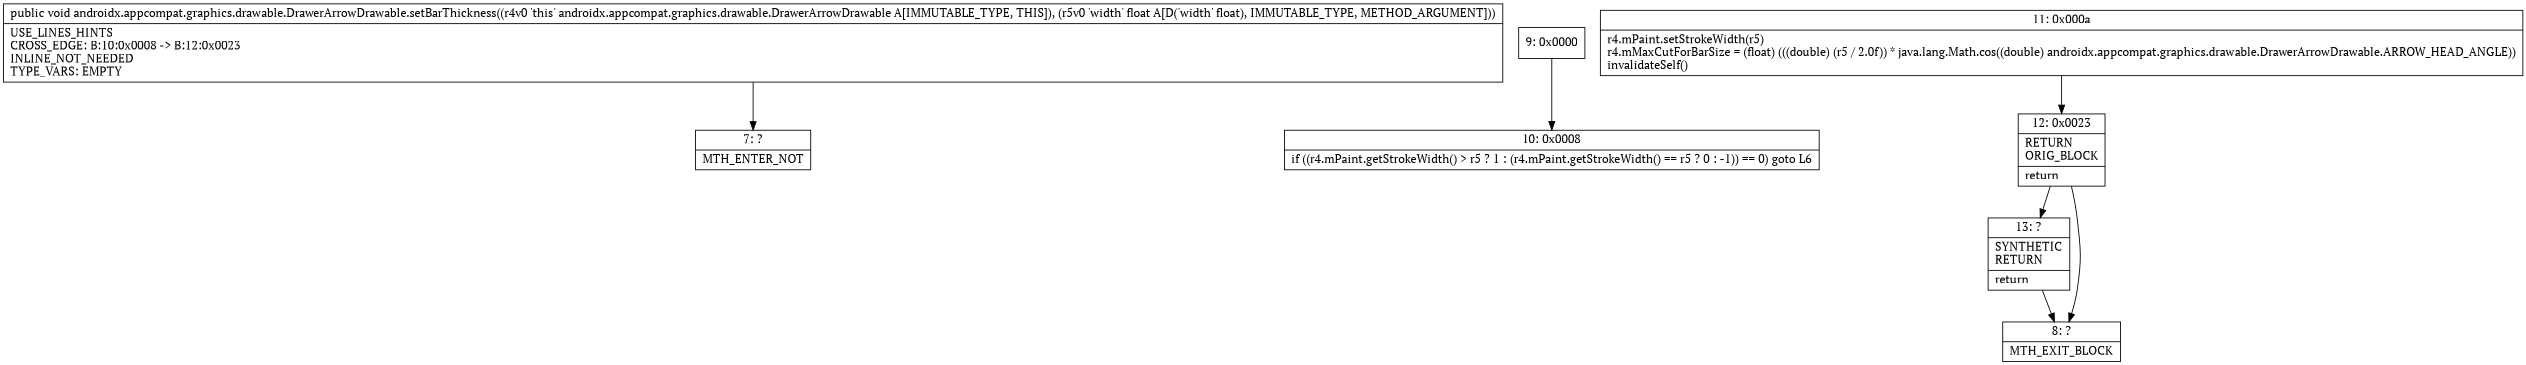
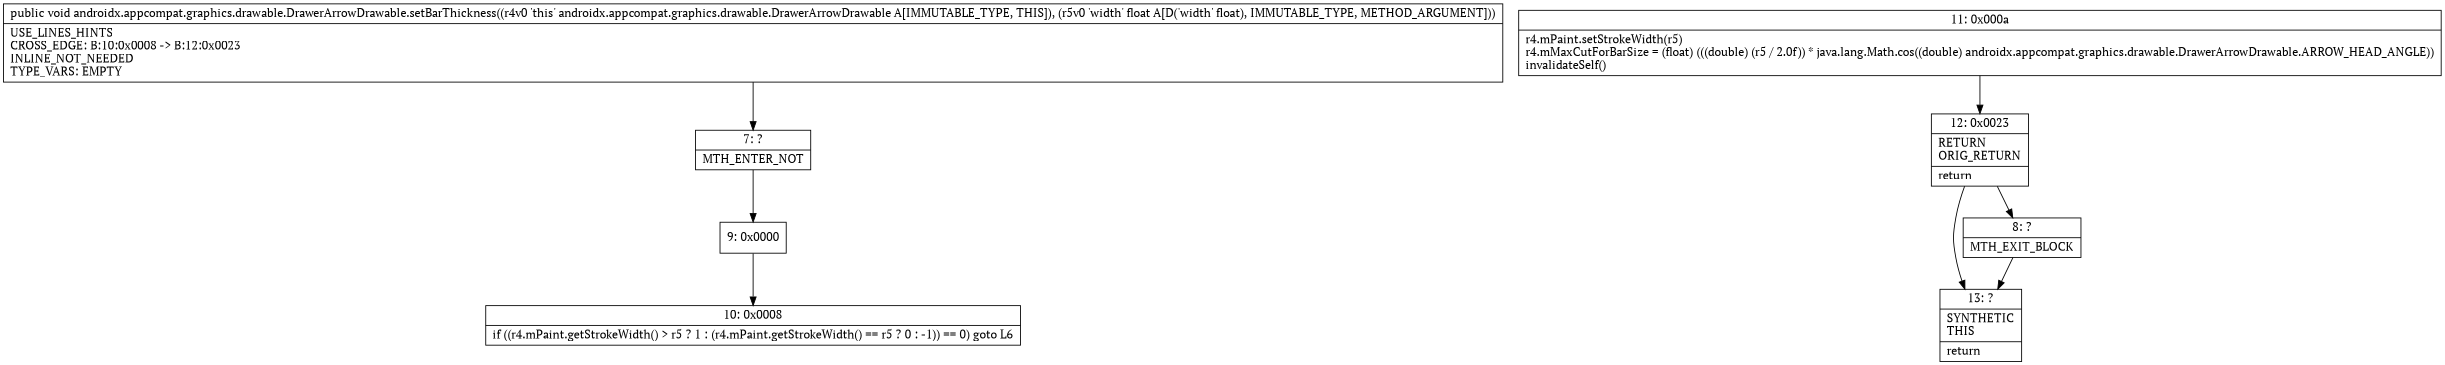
node "12: 0x0023": text "ORIG_BLOCK" -> "ORIG_RETURN"
edge "7: ?" -> "9: 0x0000": added
node "13: ?": text "RETURN" -> "THIS"
edge "13: ?" -> "8: ?": reversed
